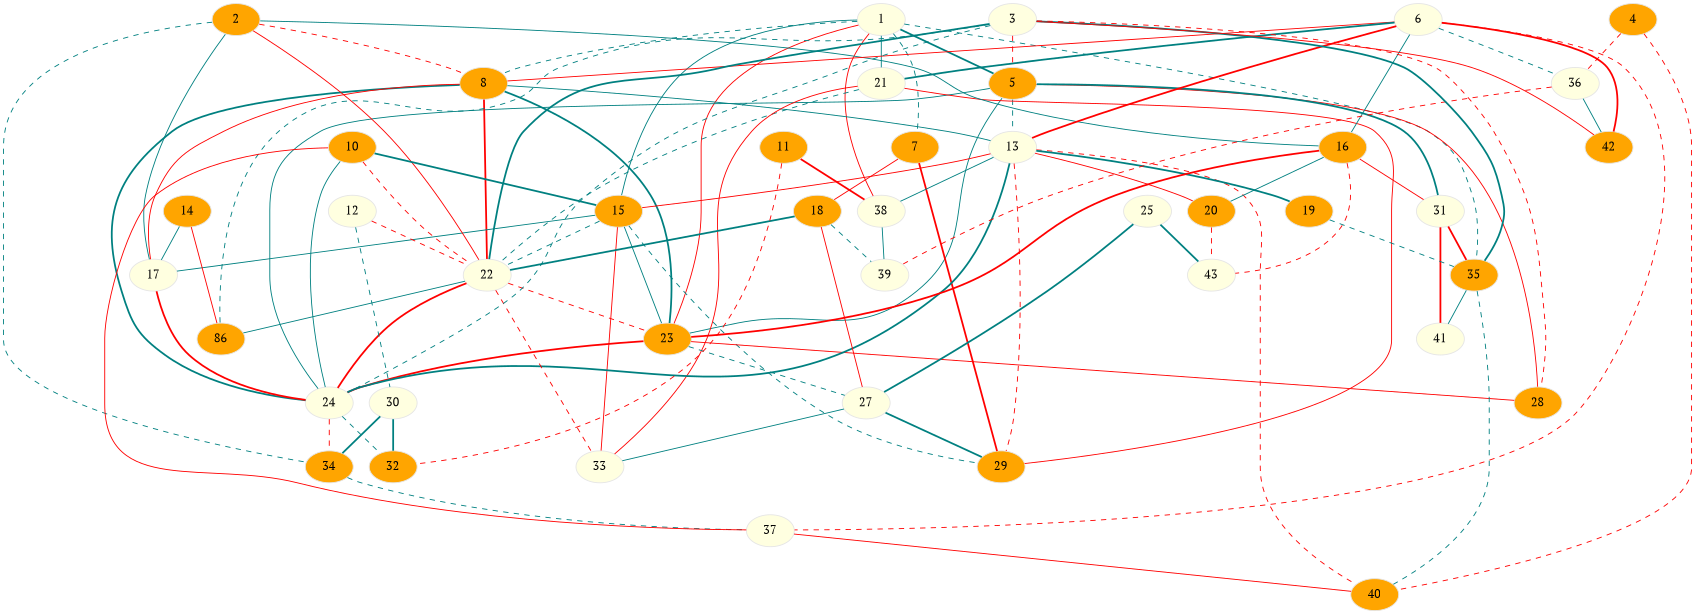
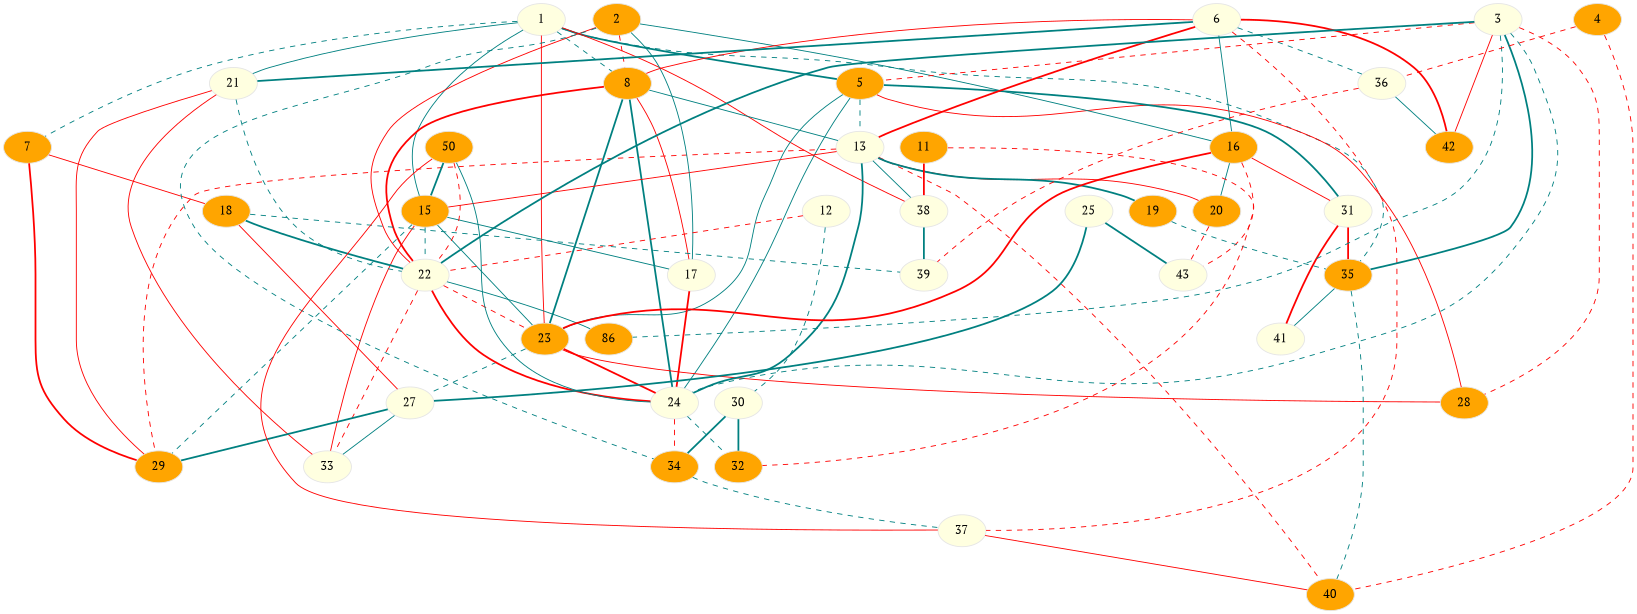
node "10": label "10" -> "50"
node "14": removed
edge "38" -- "39": style solid -> bold
